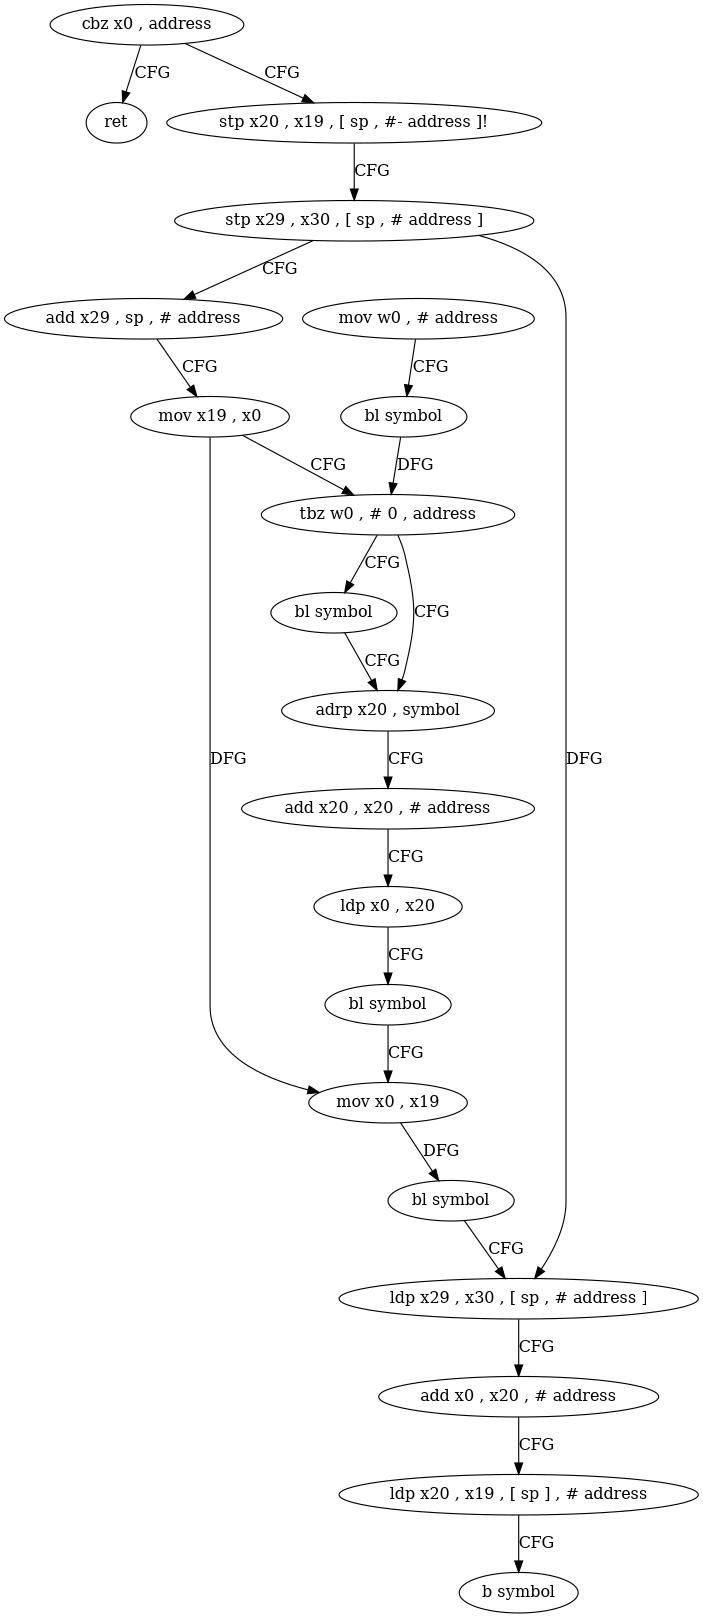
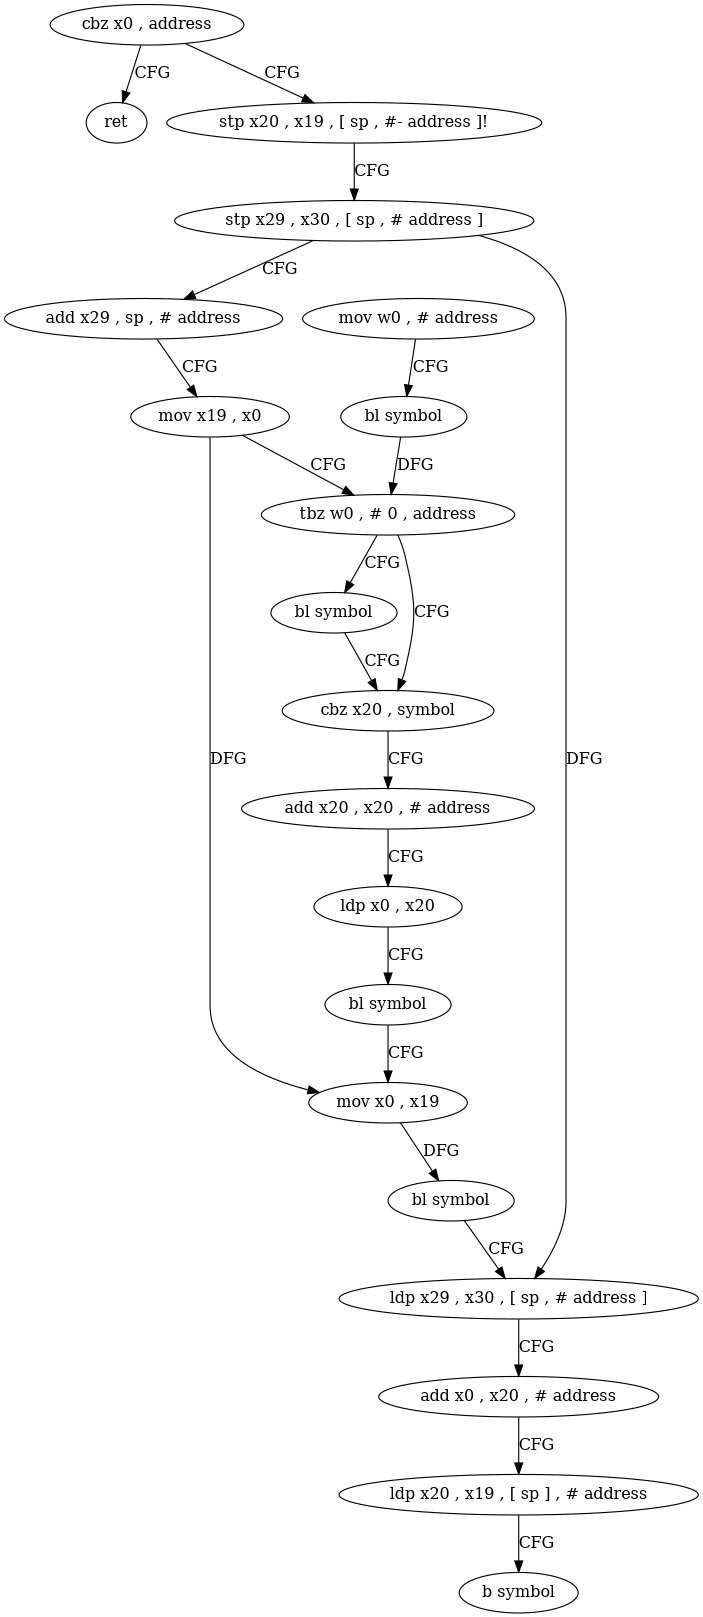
node "adrp x20 , symbol": label "adrp x20 , symbol" -> "cbz x20 , symbol"
